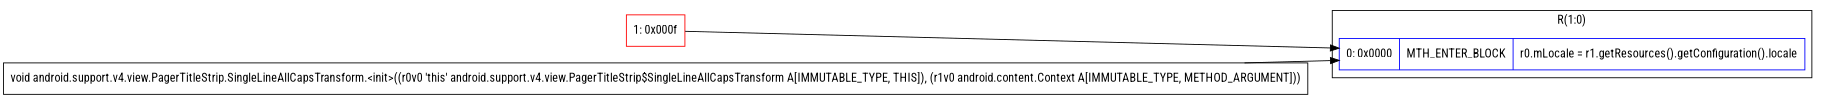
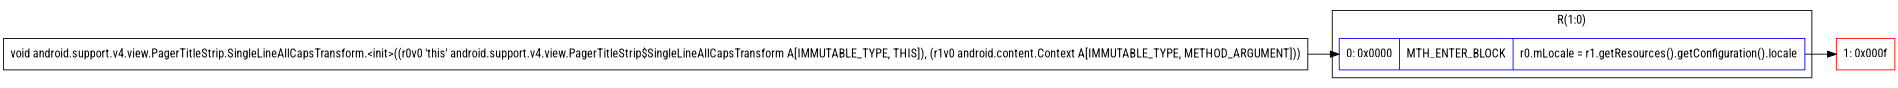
edge "1: 0x000f" -> "0: 0x0000": reversed
